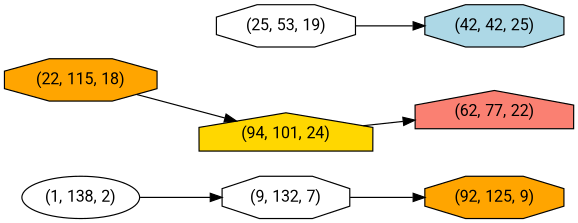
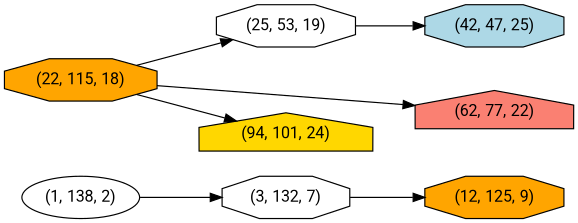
node "(42, 42, 25)": label "(42, 42, 25)" -> "(42, 47, 25)"
edge "(22, 115, 18)" -> "(25, 53, 19)": added
edge "(94, 101, 24)" -> "(62, 77, 22)": now "(22, 115, 18)" -> "(62, 77, 22)"
node "(9, 132, 7)": label "(9, 132, 7)" -> "(3, 132, 7)"
node "(92, 125, 9)": label "(92, 125, 9)" -> "(12, 125, 9)"
